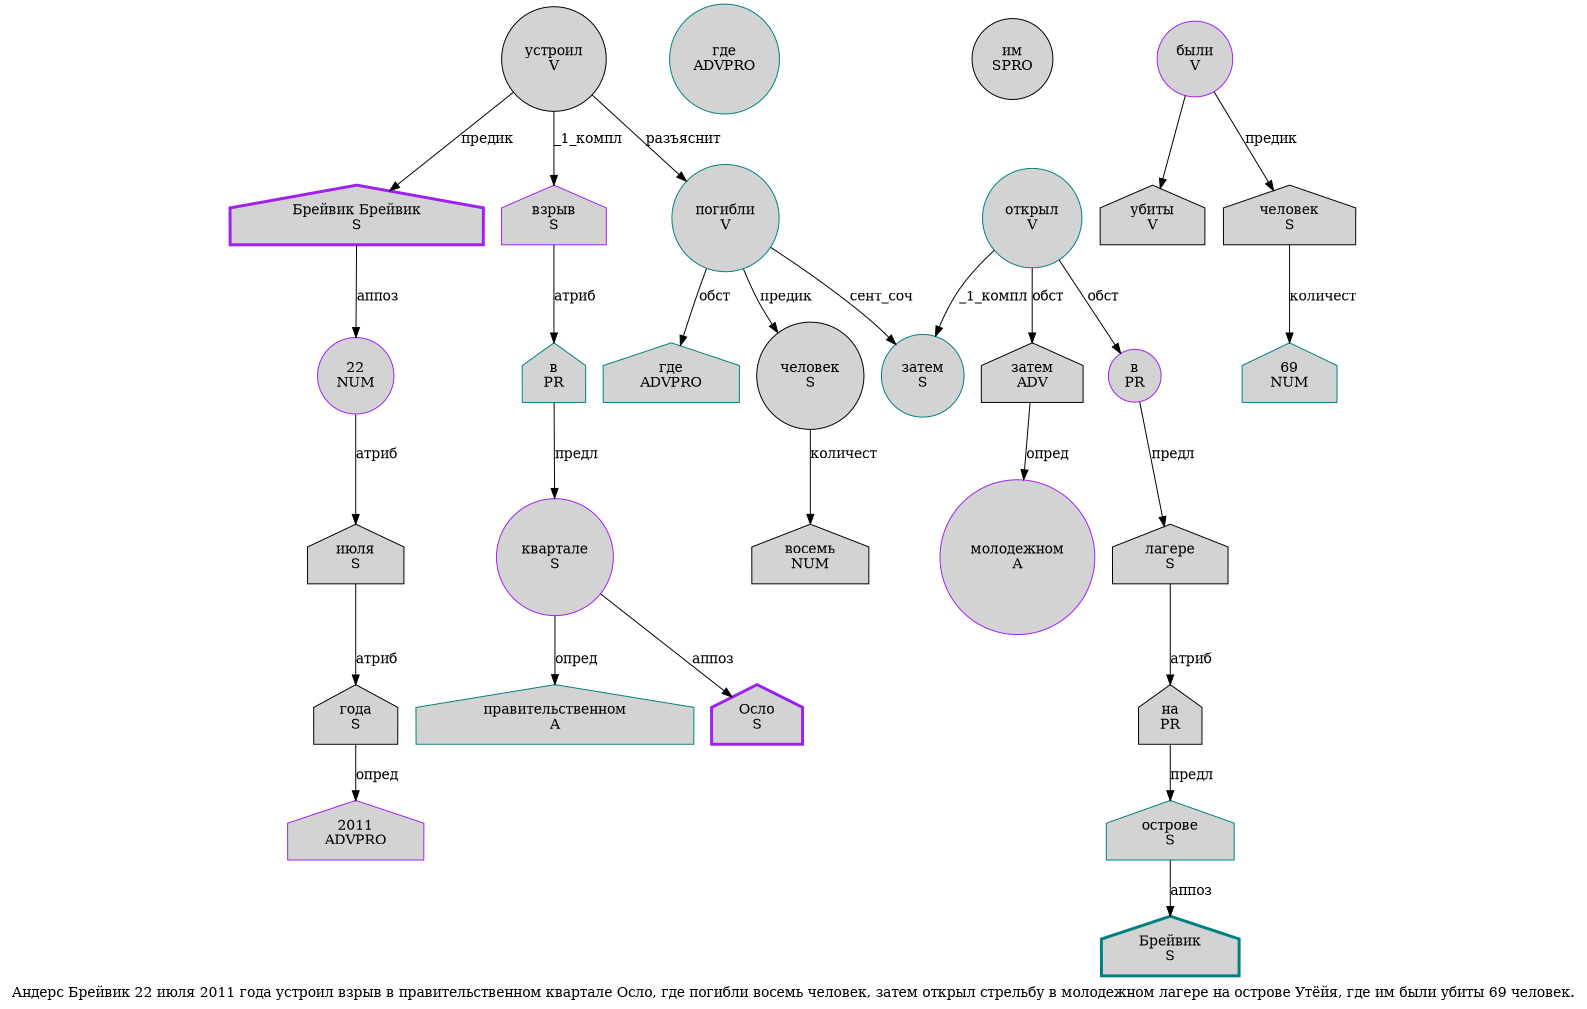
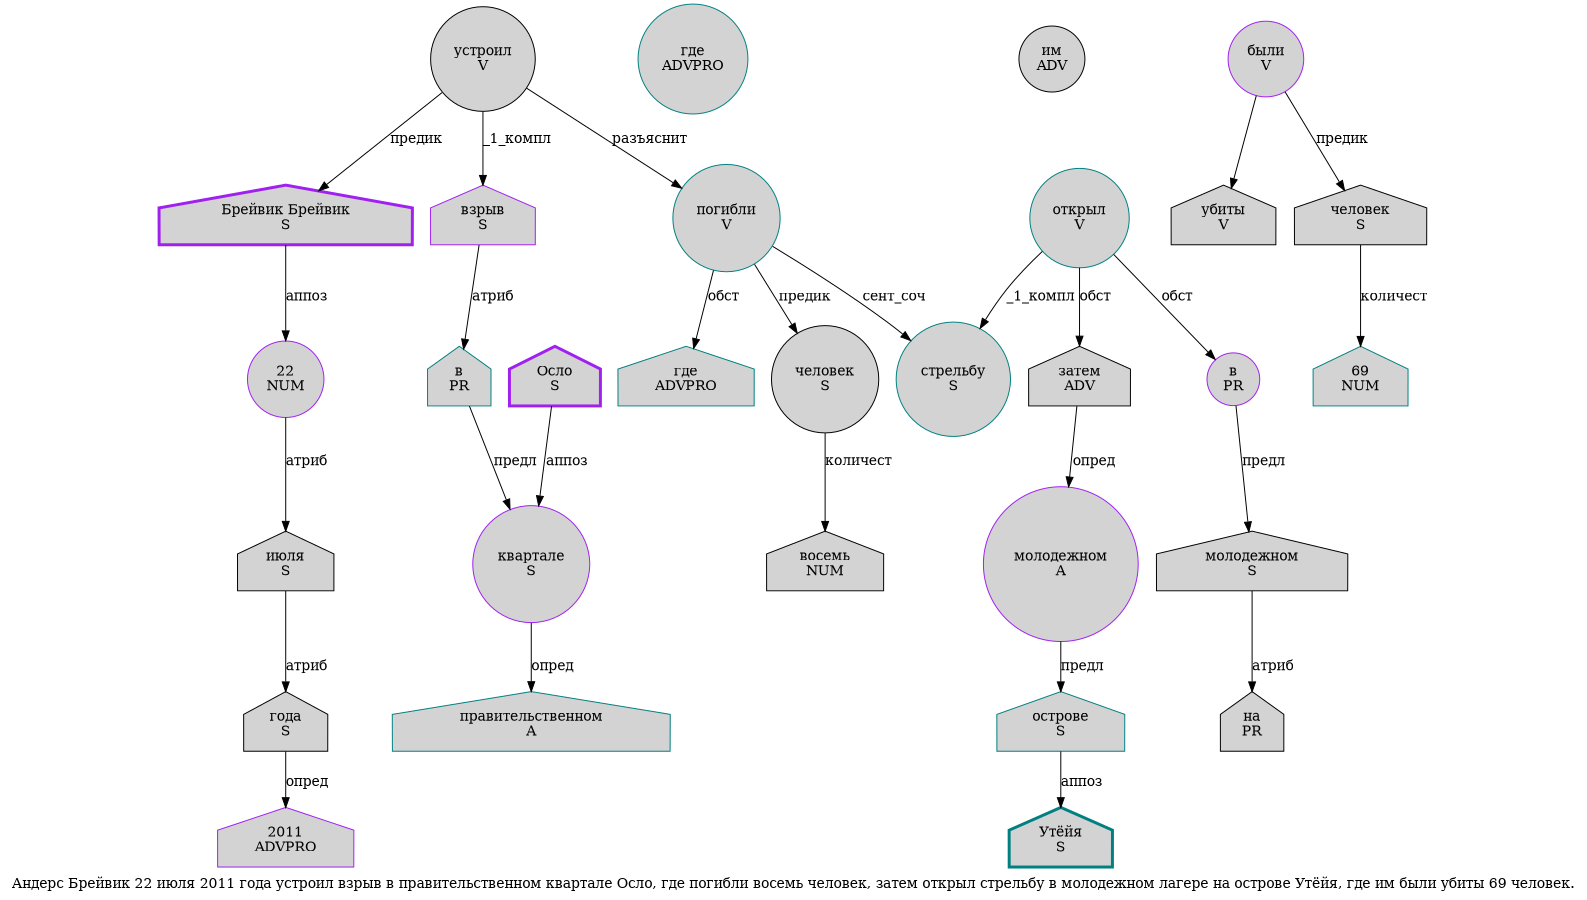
node "им SPRO": label "им SPRO" -> "им ADV"
node "затем S": label "затем S" -> "стрельбу S"
node "лагере S": label "лагере S" -> "молодежном S"
edge "квартале S" -> "Осло S": reversed
edge "на PR" -> "острове S": now "молодежном A" -> "острове S"
node "Брейвик S": label "Брейвик S" -> "Утёйя S"
